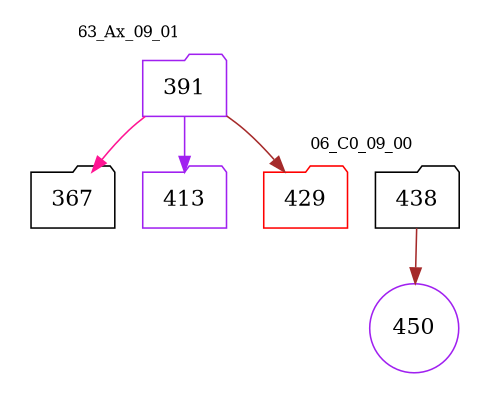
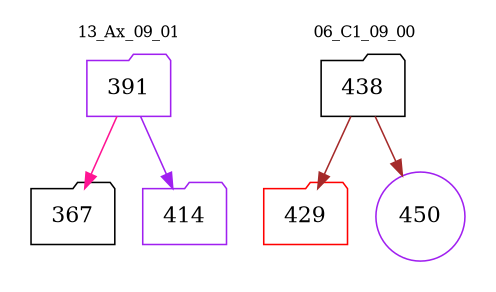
cluster "63_Ax_09_01": label "63_Ax_09_01" -> "13_Ax_09_01"
edge "391" -> "429": now "438" -> "429"
cluster "06_C0_09_00": label "06_C0_09_00" -> "06_C1_09_00"
node "413": label "413" -> "414"
